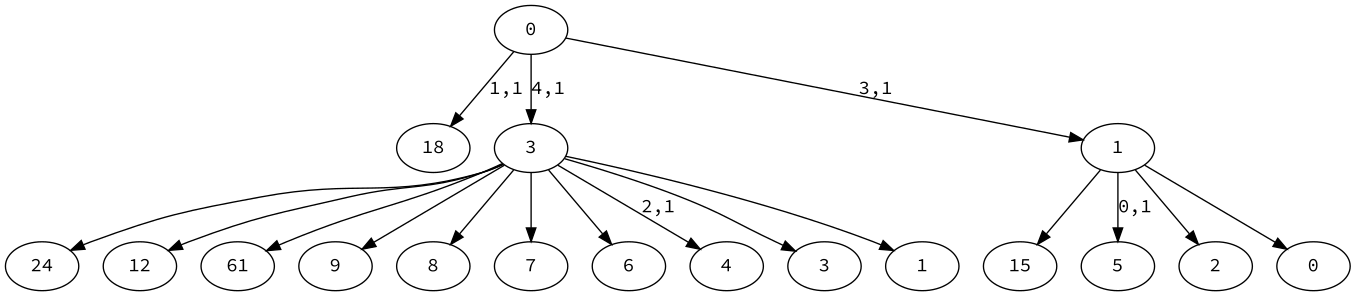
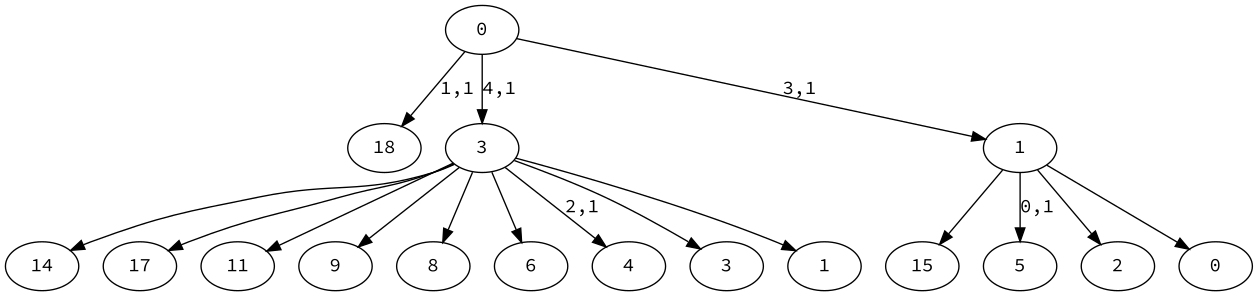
node "24": label "24" -> "14"
node "12": label "12" -> "17"
node "61": label "61" -> "11"
node "7": removed
